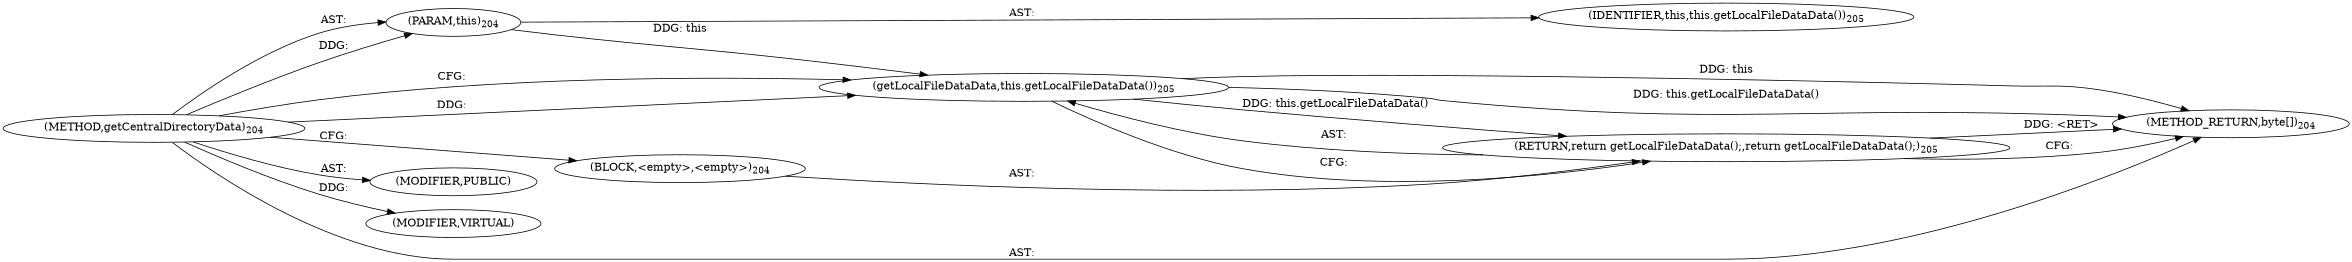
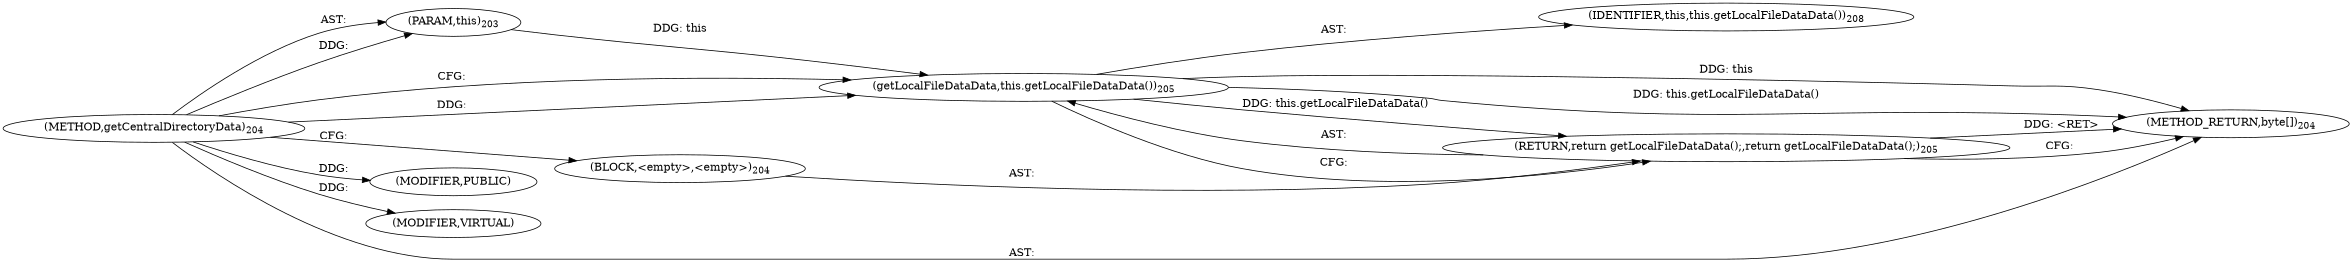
node "(IDENTIFIER,this,this.getLocalFileDataData())": text "205" -> "208"
edge "(PARAM,this)" -> "(IDENTIFIER,this,this.getLocalFileDataData())": now "(getLocalFileDataData,this.getLocalFileDataData())" -> "(IDENTIFIER,this,this.getLocalFileDataData())"
node "(PARAM,this)": text "204" -> "203"
edge "(METHOD,getCentralDirectoryData)" -> "(MODIFIER,PUBLIC)": label "AST: " -> "DDG: "
